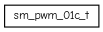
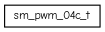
node "sm_pwm_01c_t": label "sm_pwm_01c_t" -> "sm_pwm_04c_t"
